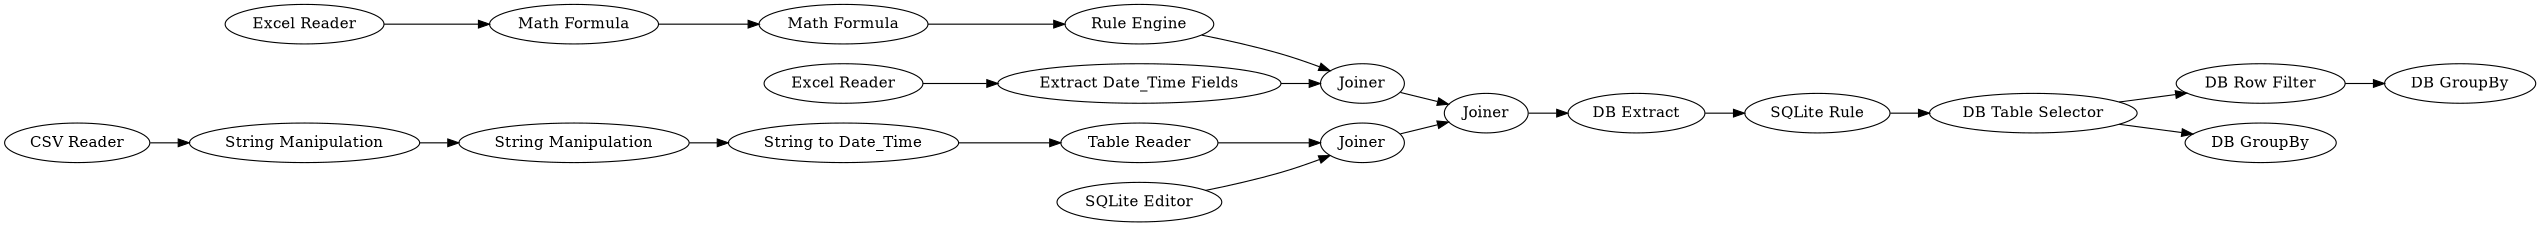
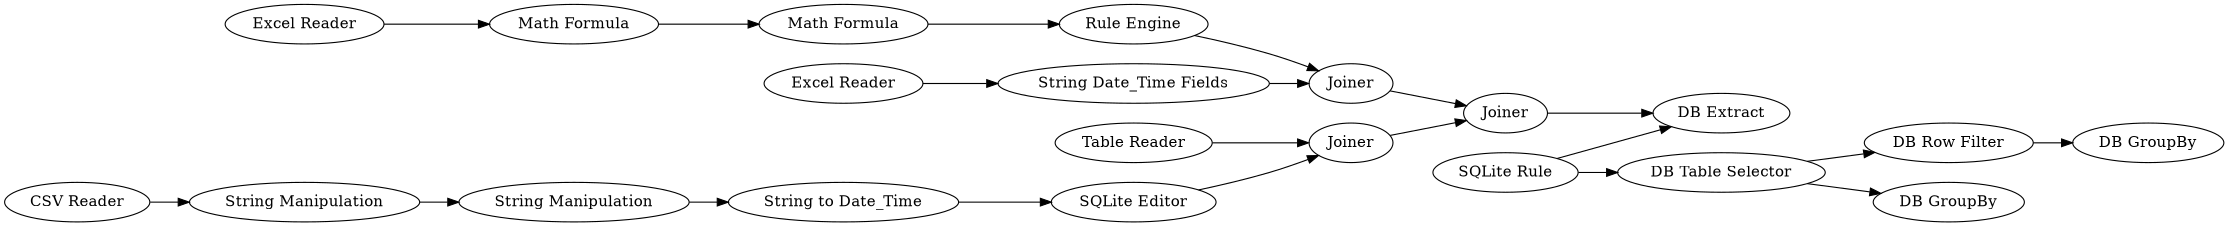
node "Extract Date_Time Fields": label "Extract Date_Time Fields" -> "String Date_Time Fields"
edge "DB Extract" -> "SQLite Rule": reversed
edge "String to Date_Time" -> "Table Reader": now "String to Date_Time" -> "SQLite Editor"
